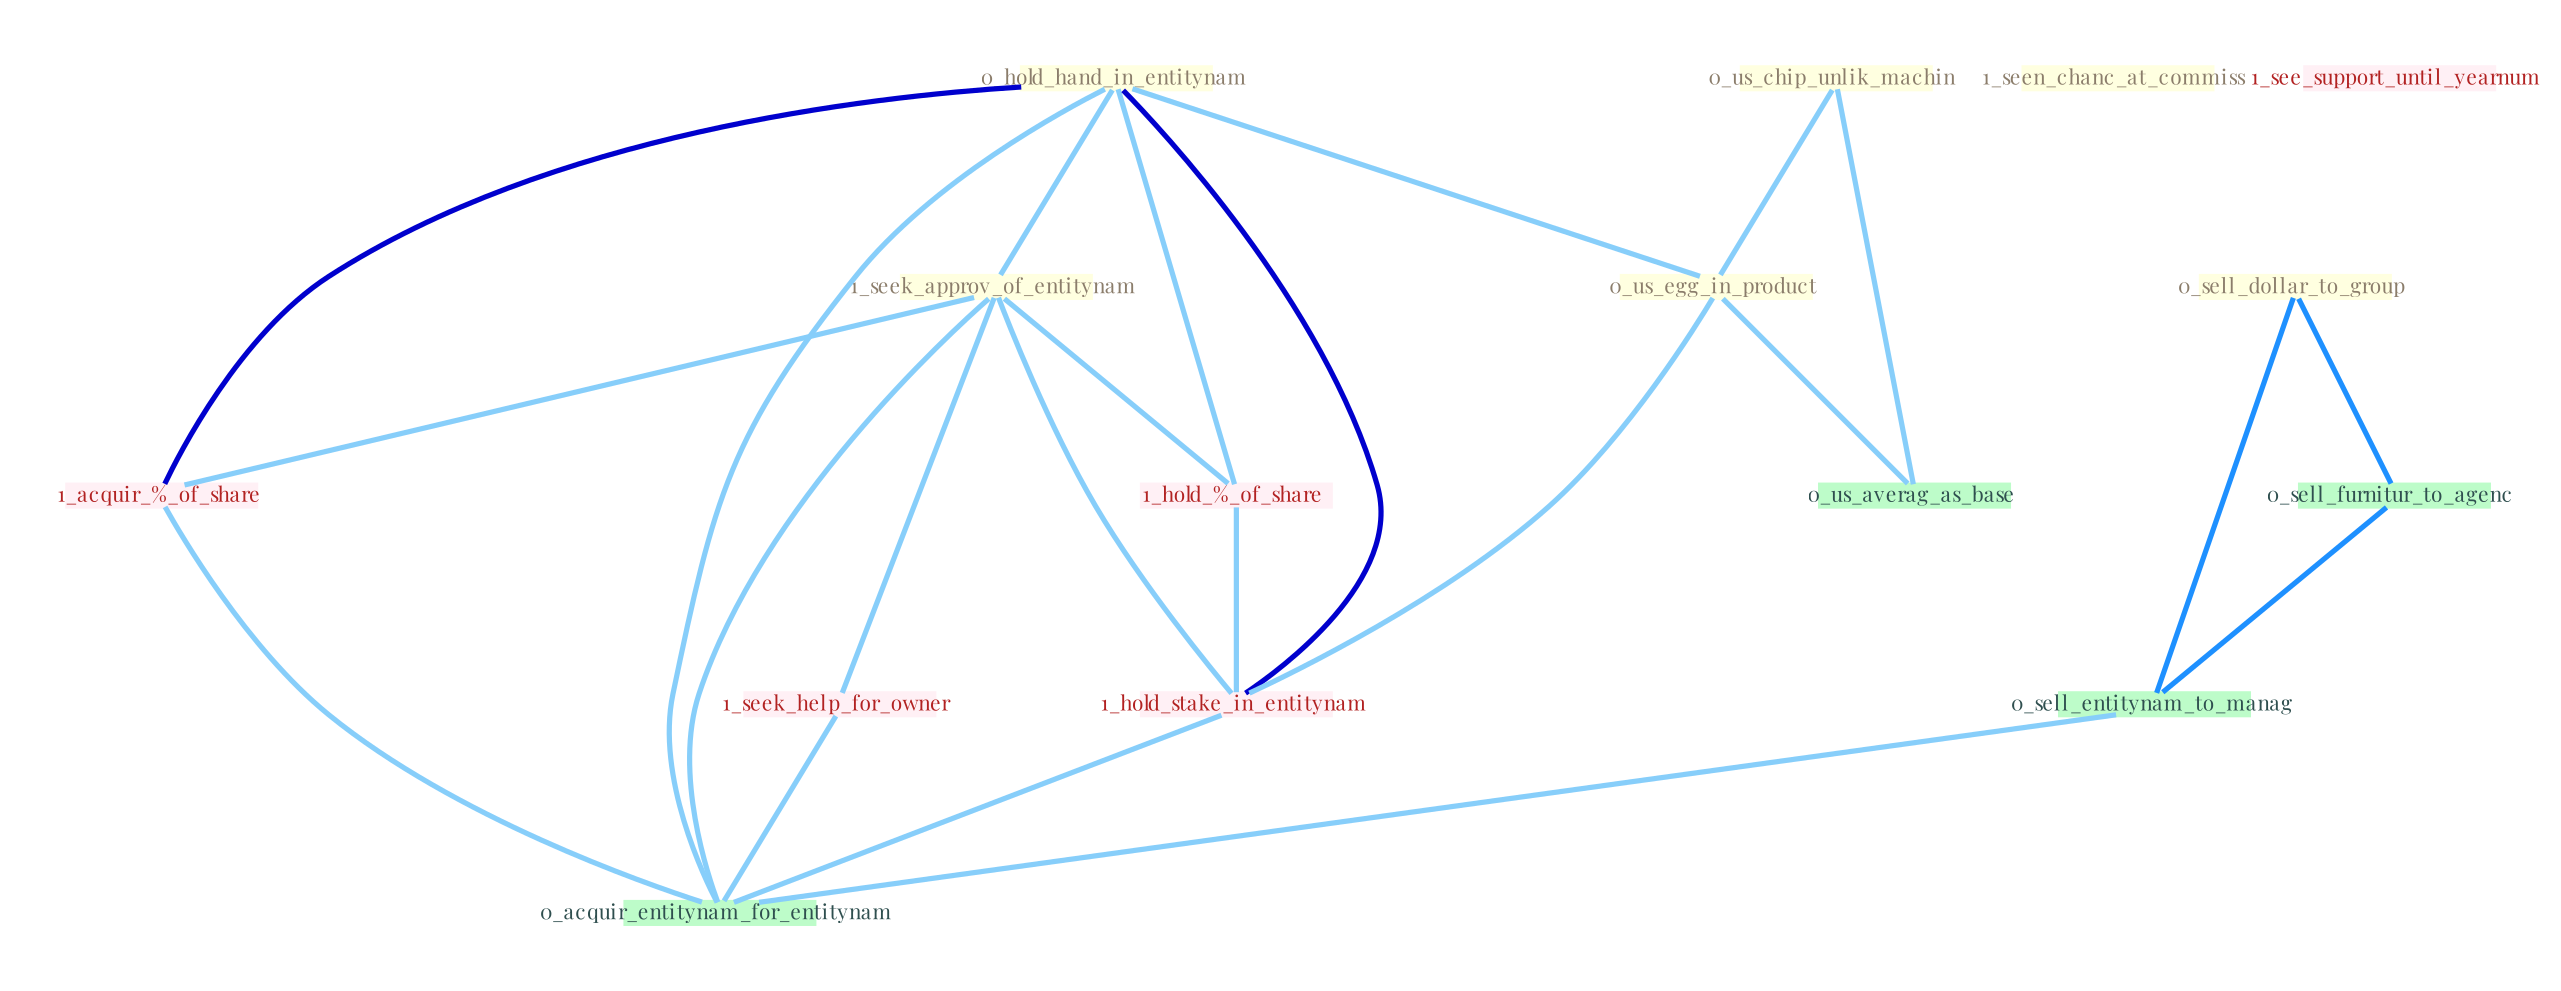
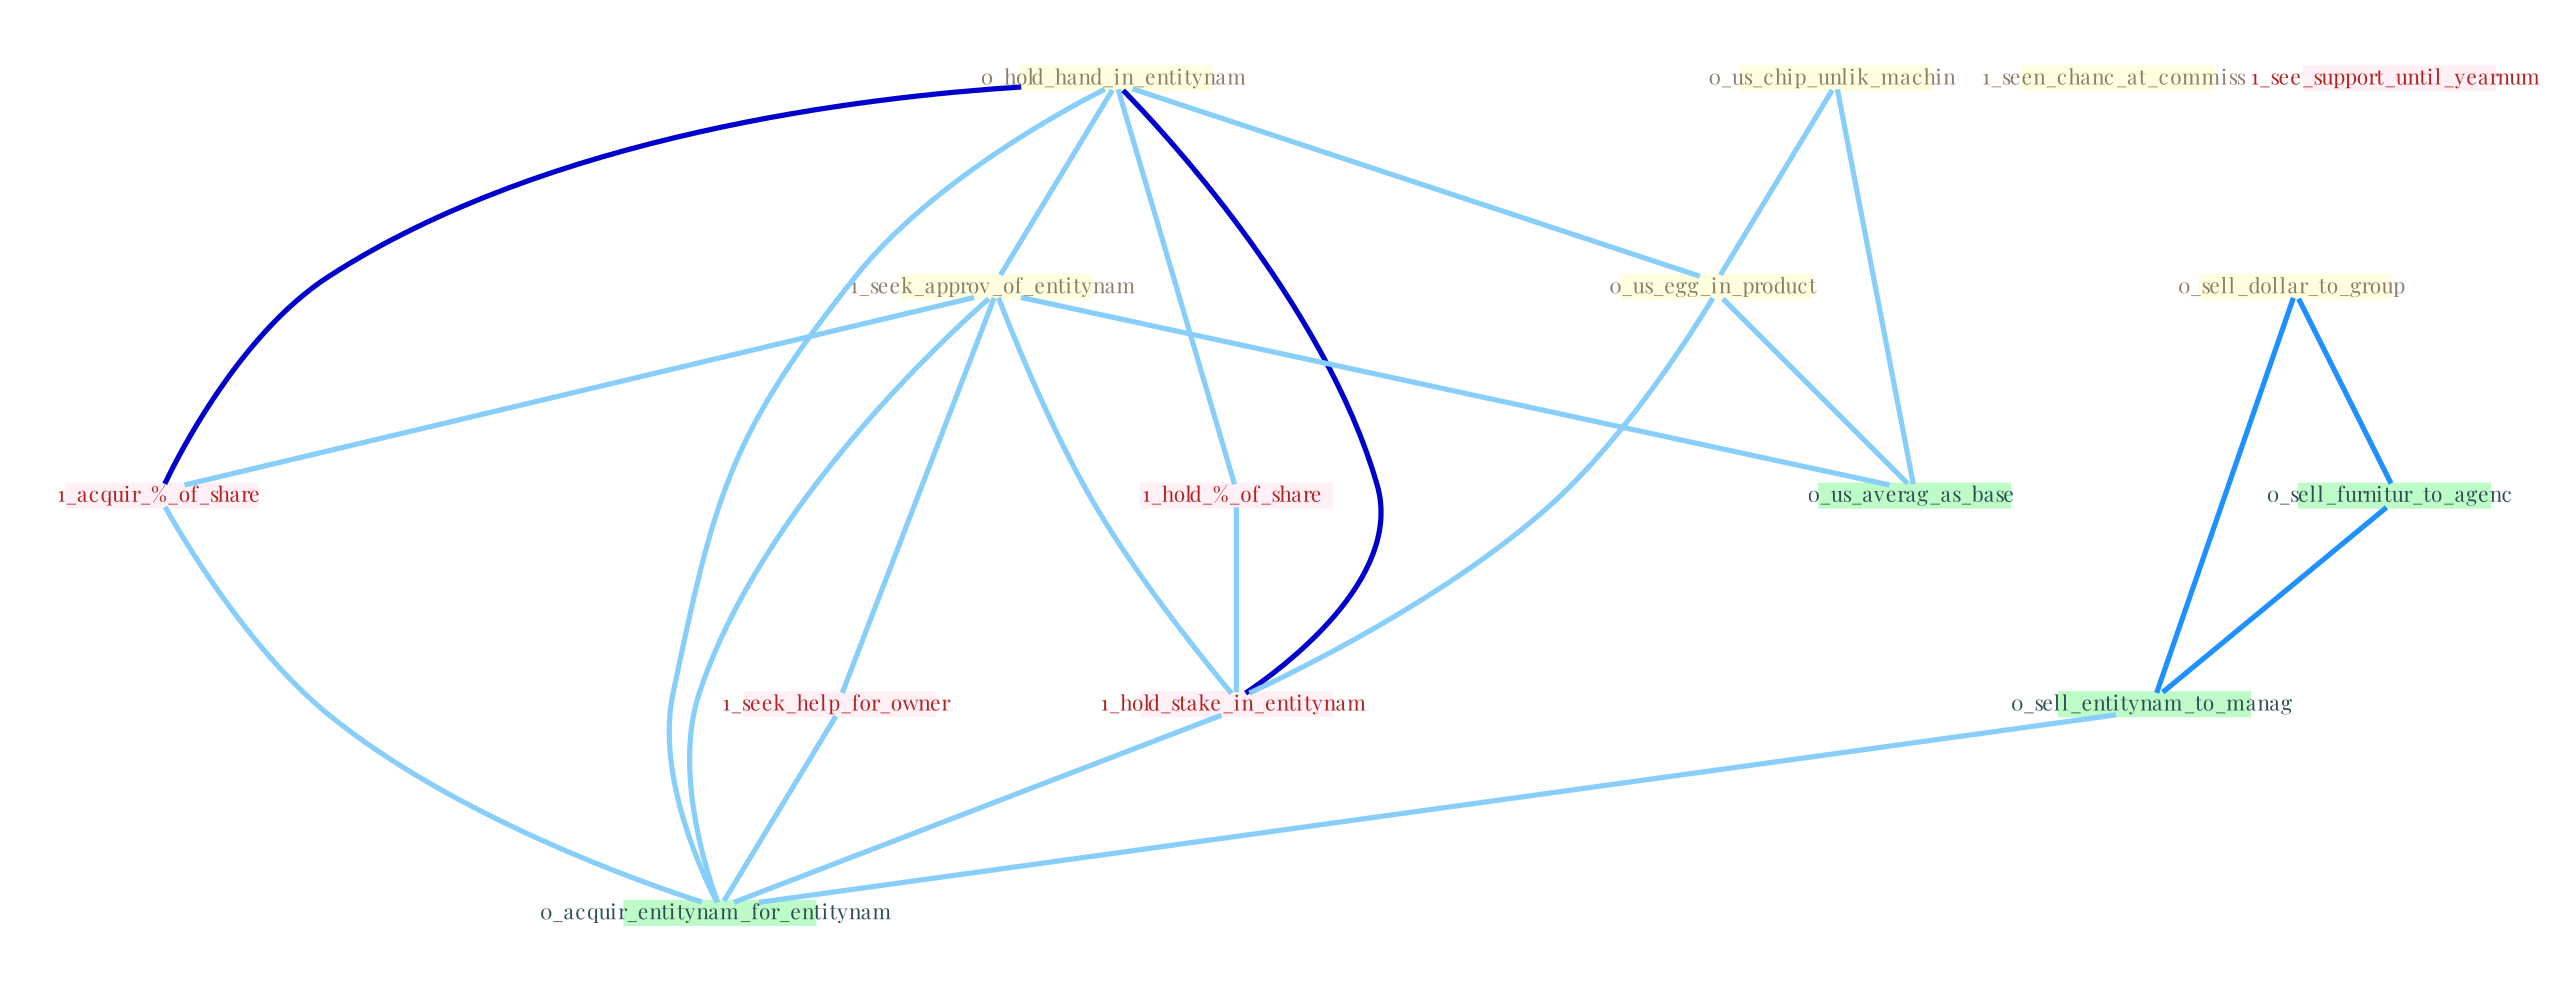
edge "1_seek_approv_of_entitynam" -- "1_hold_%_of_share": now "1_seek_approv_of_entitynam" -- "0_us_averag_as_base"
